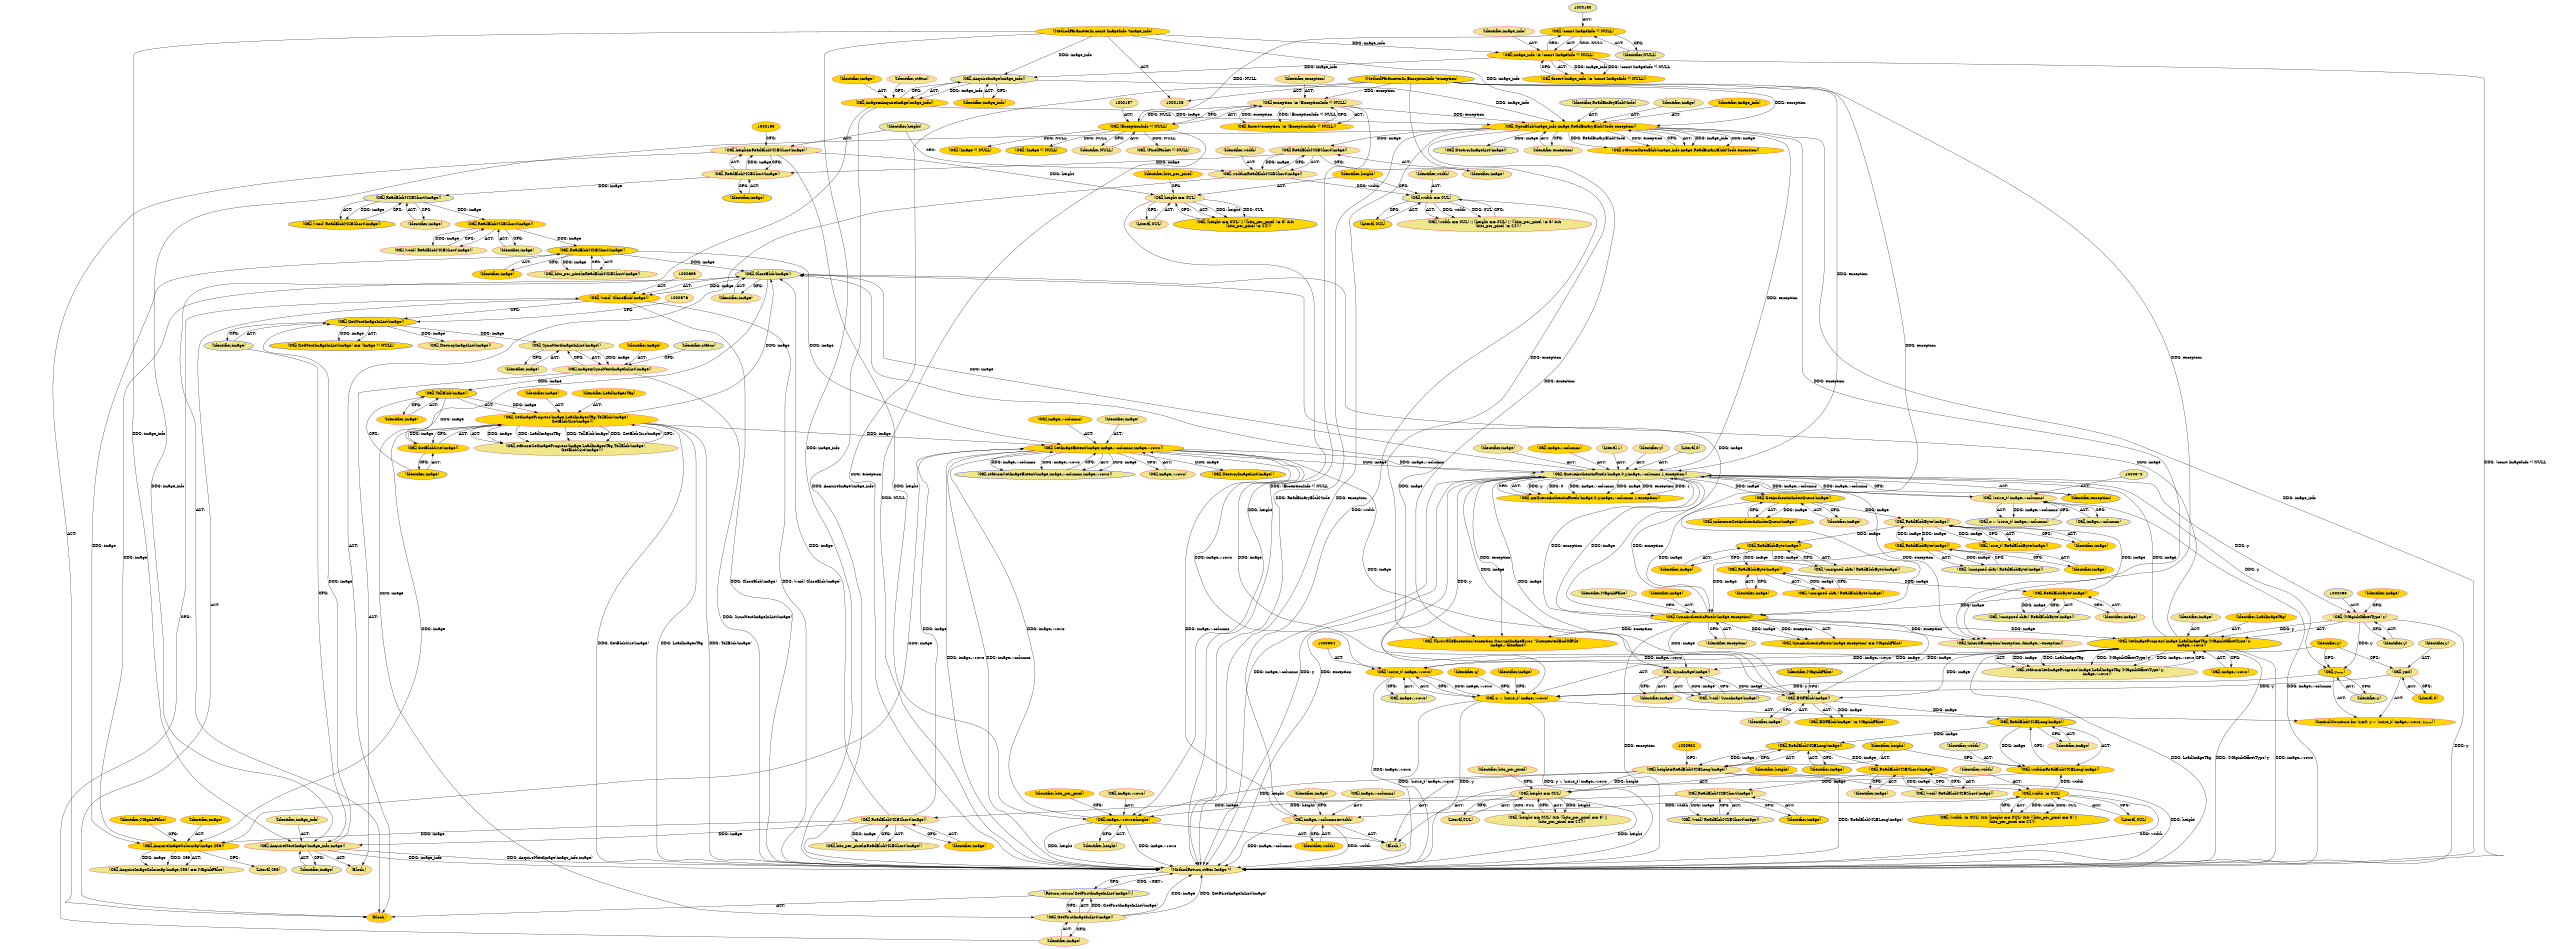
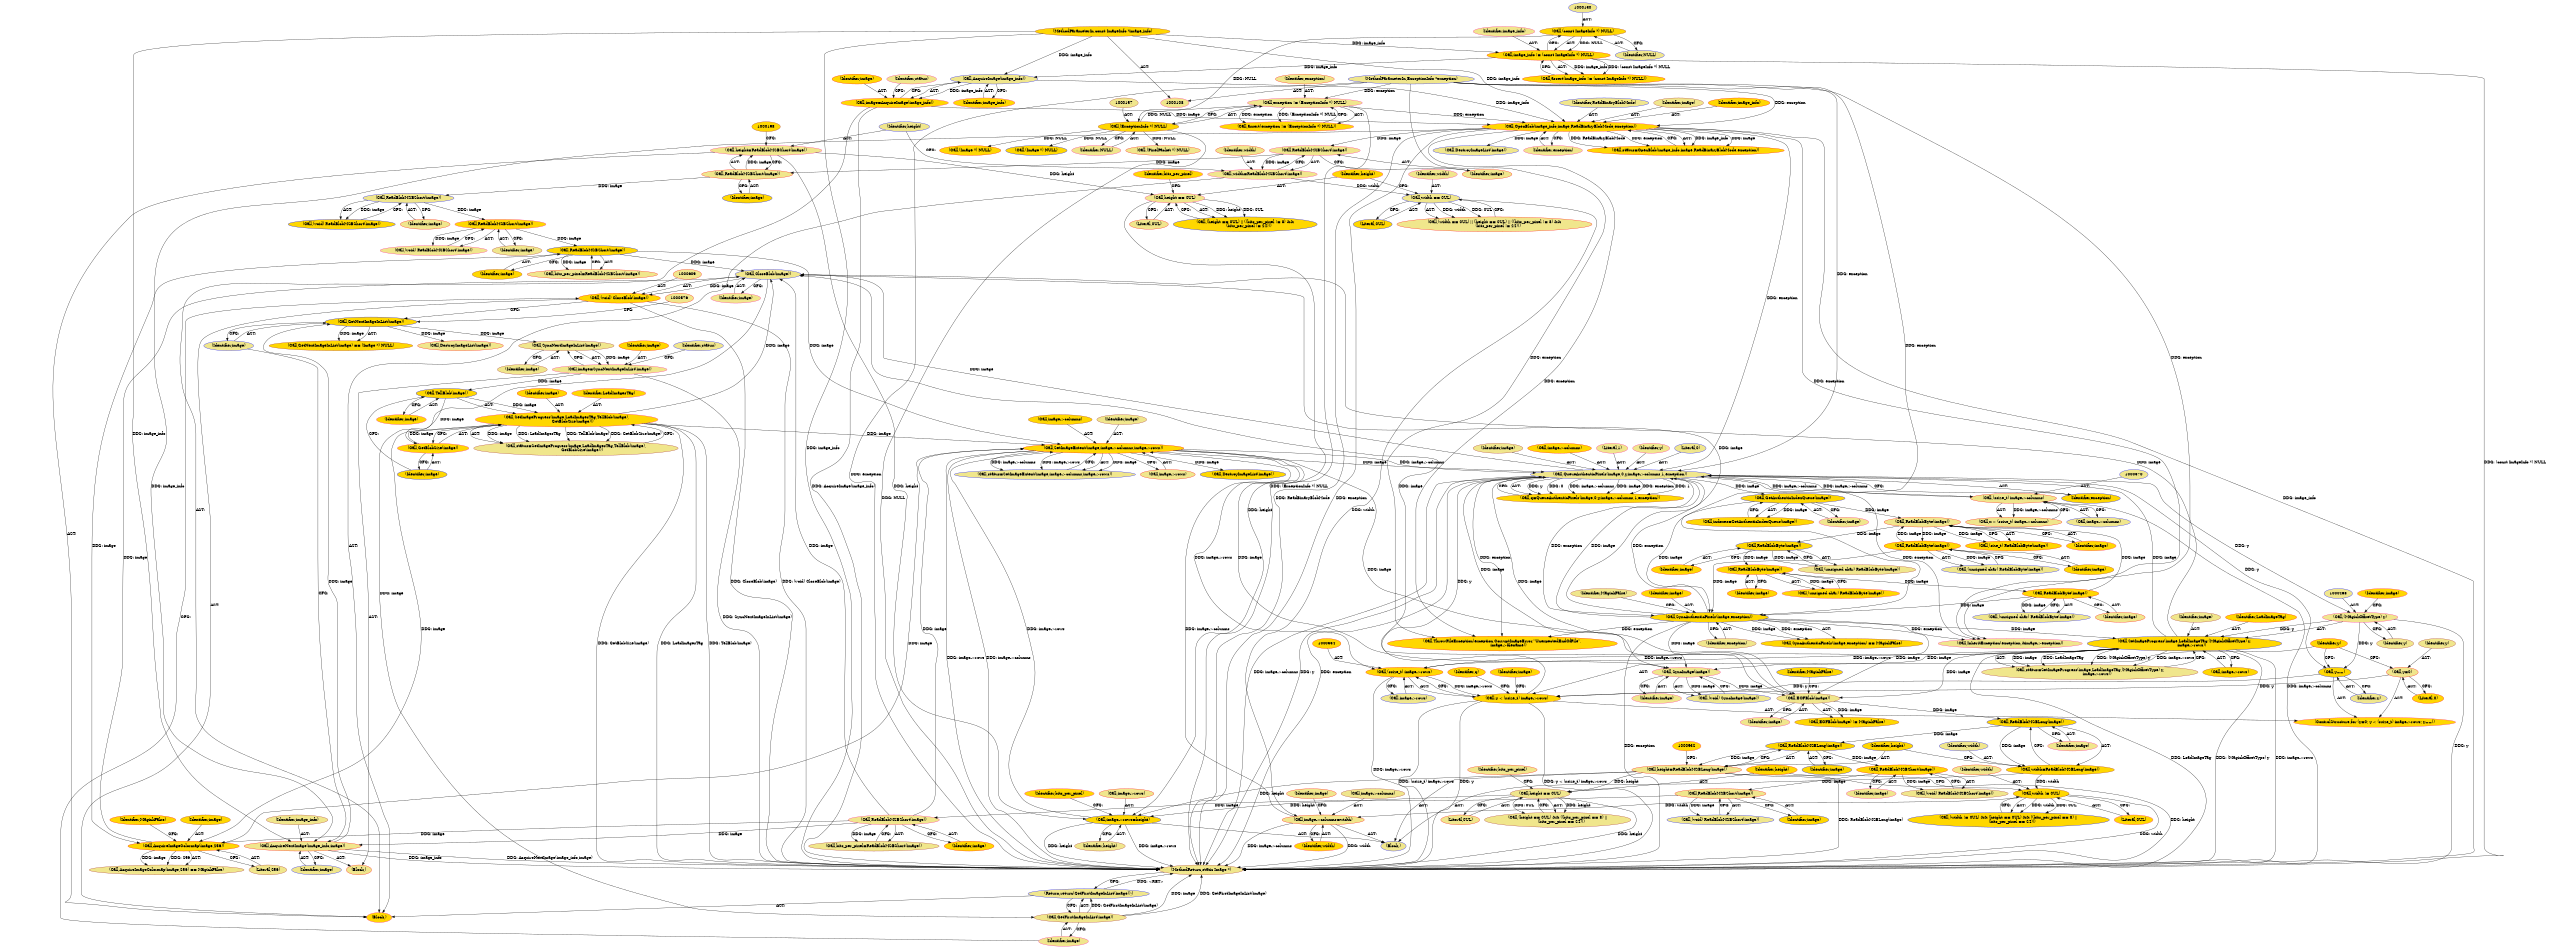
node "(MethodParameterIn,ExceptionInfo *exception)": fillcolor gold -> khaki
node "(Call,GetNextImageInList(image) == (Image *) NULL)": color blue -> brown
node "(Call,x < (ssize_t) image->columns)": color blue -> red
edge "(Call,width != 0UL)" -> "(Call,width=ReadBlobMSBLong(image))": reversed
edge "(Literal,256)" -> "(Call,AcquireImageColormap(image,256))": added, label "AST:"
